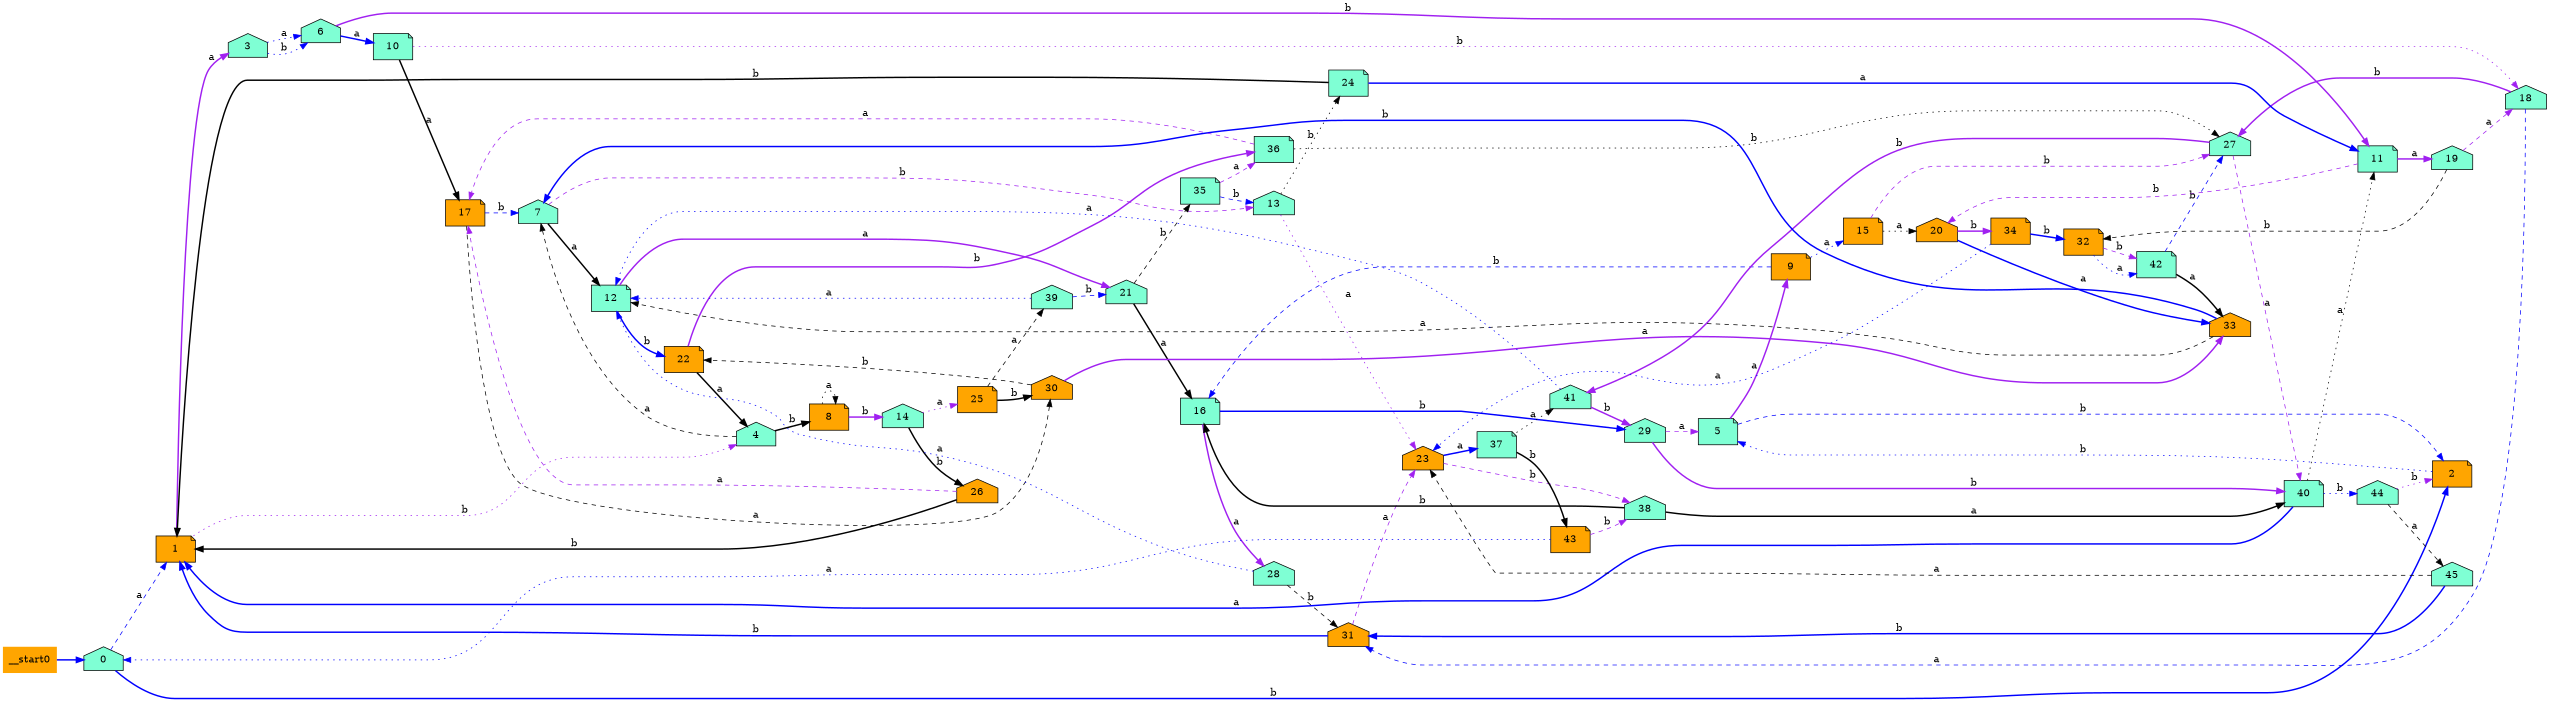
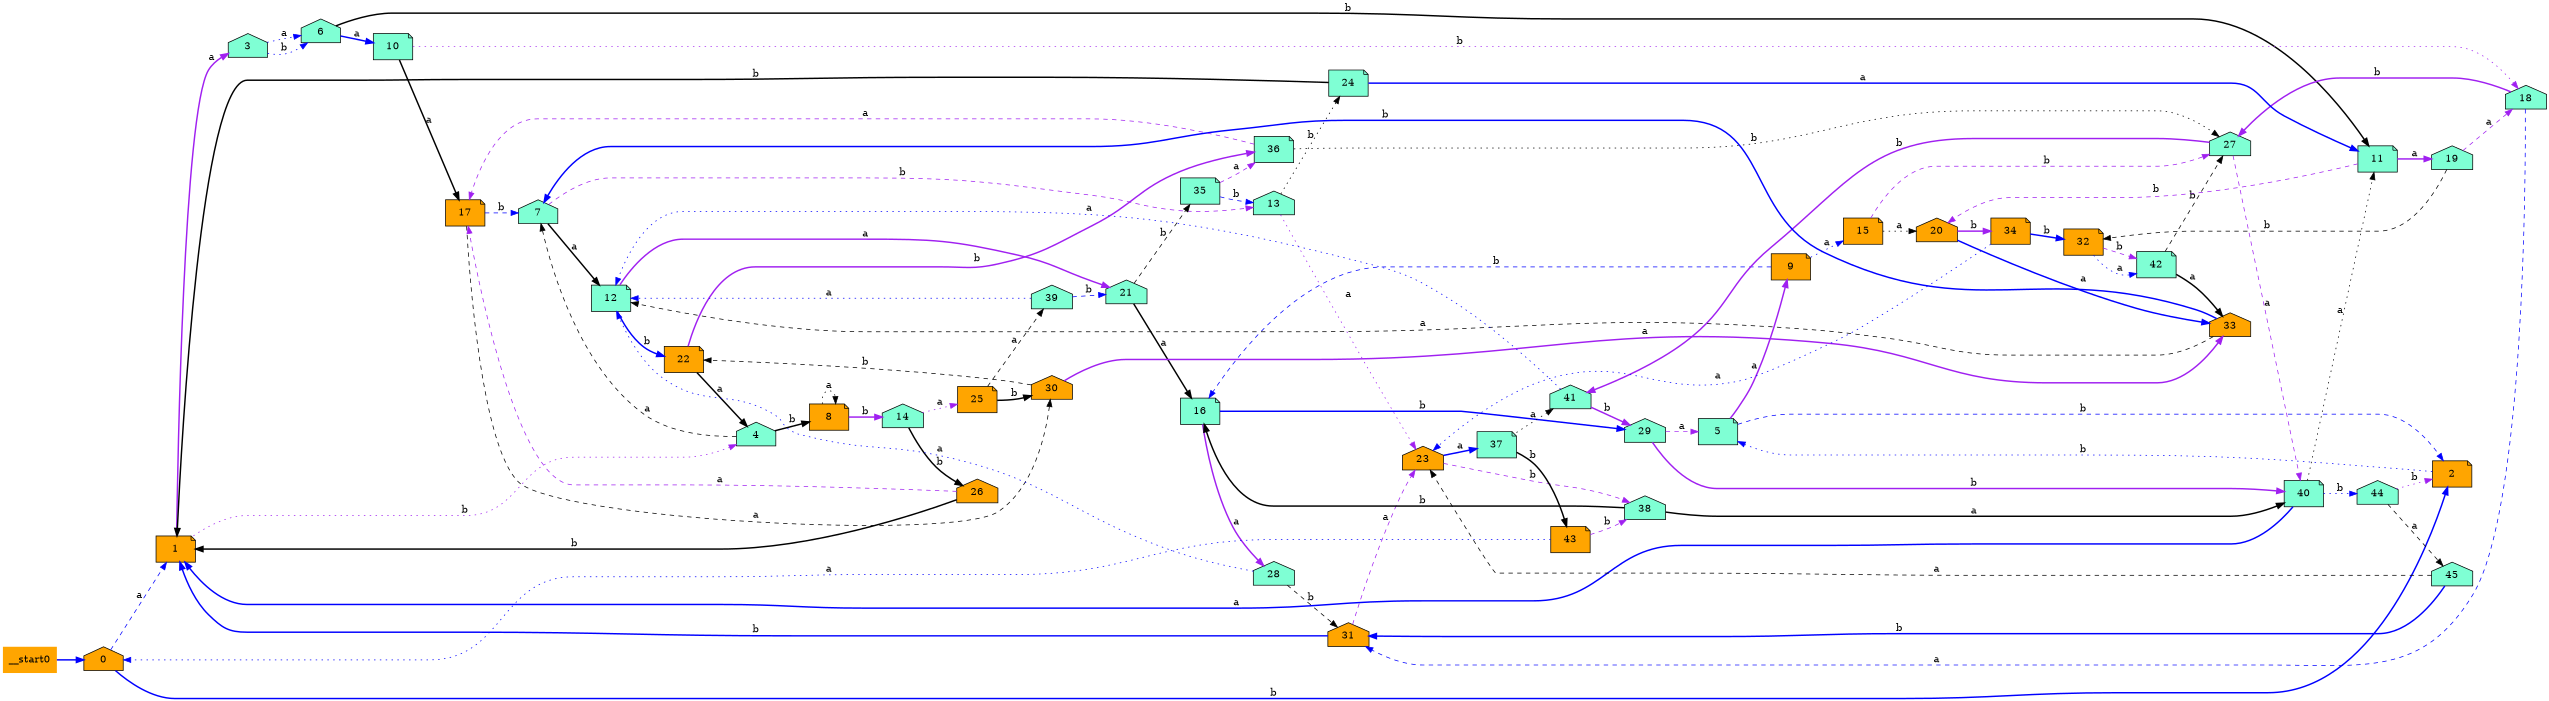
edge "6" -> "11": color purple -> black
edge "42" -> "27": color blue -> black
node "0": fillcolor aquamarine -> orange
